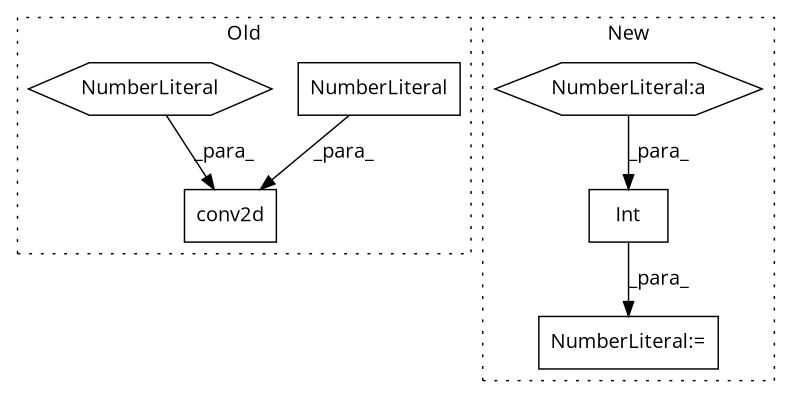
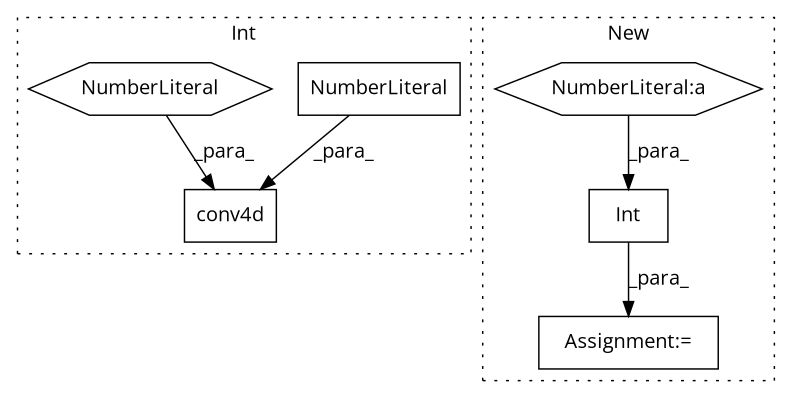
cluster "Old": label "Old" -> "Int"
node "conv2d": label "conv2d" -> "conv4d"
node "NumberLiteral:=": label "NumberLiteral:=" -> "Assignment:="
